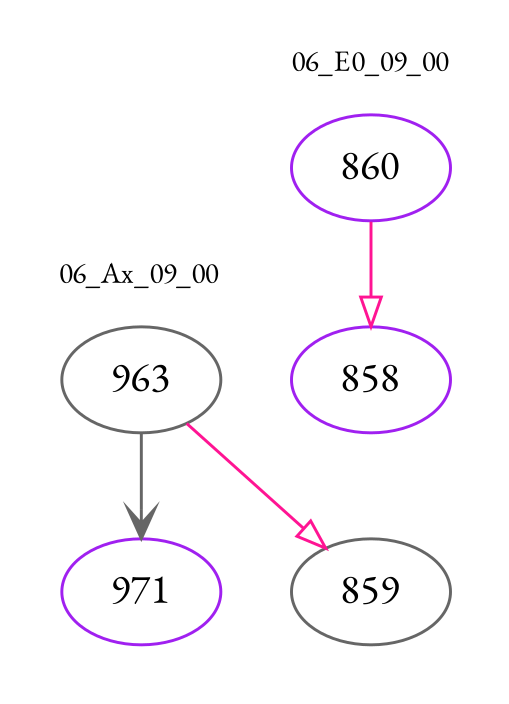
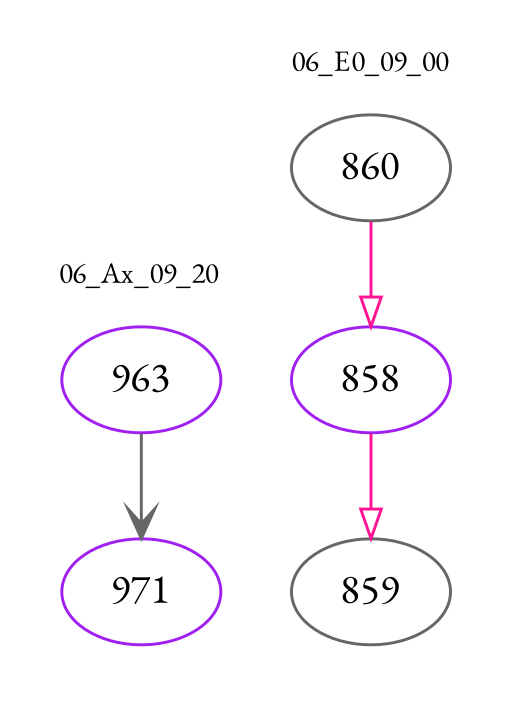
node "860": color purple -> gray40
cluster "06_Ax_09_00": label "06_Ax_09_00" -> "06_Ax_09_20"
node "963": color gray40 -> purple
edge "963" -> "859": now "858" -> "859"
